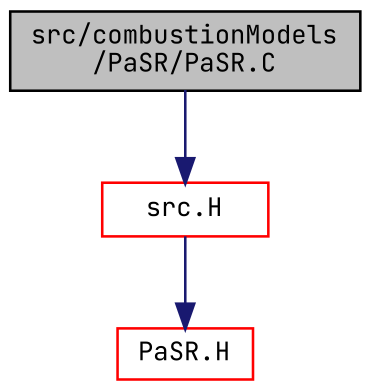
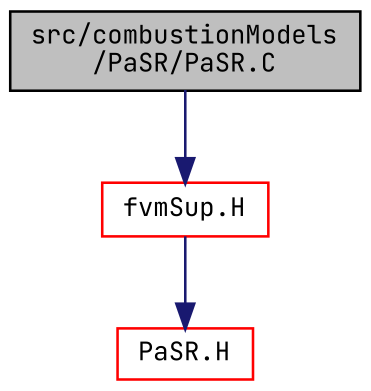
node "src.H": label "src.H" -> "fvmSup.H"
